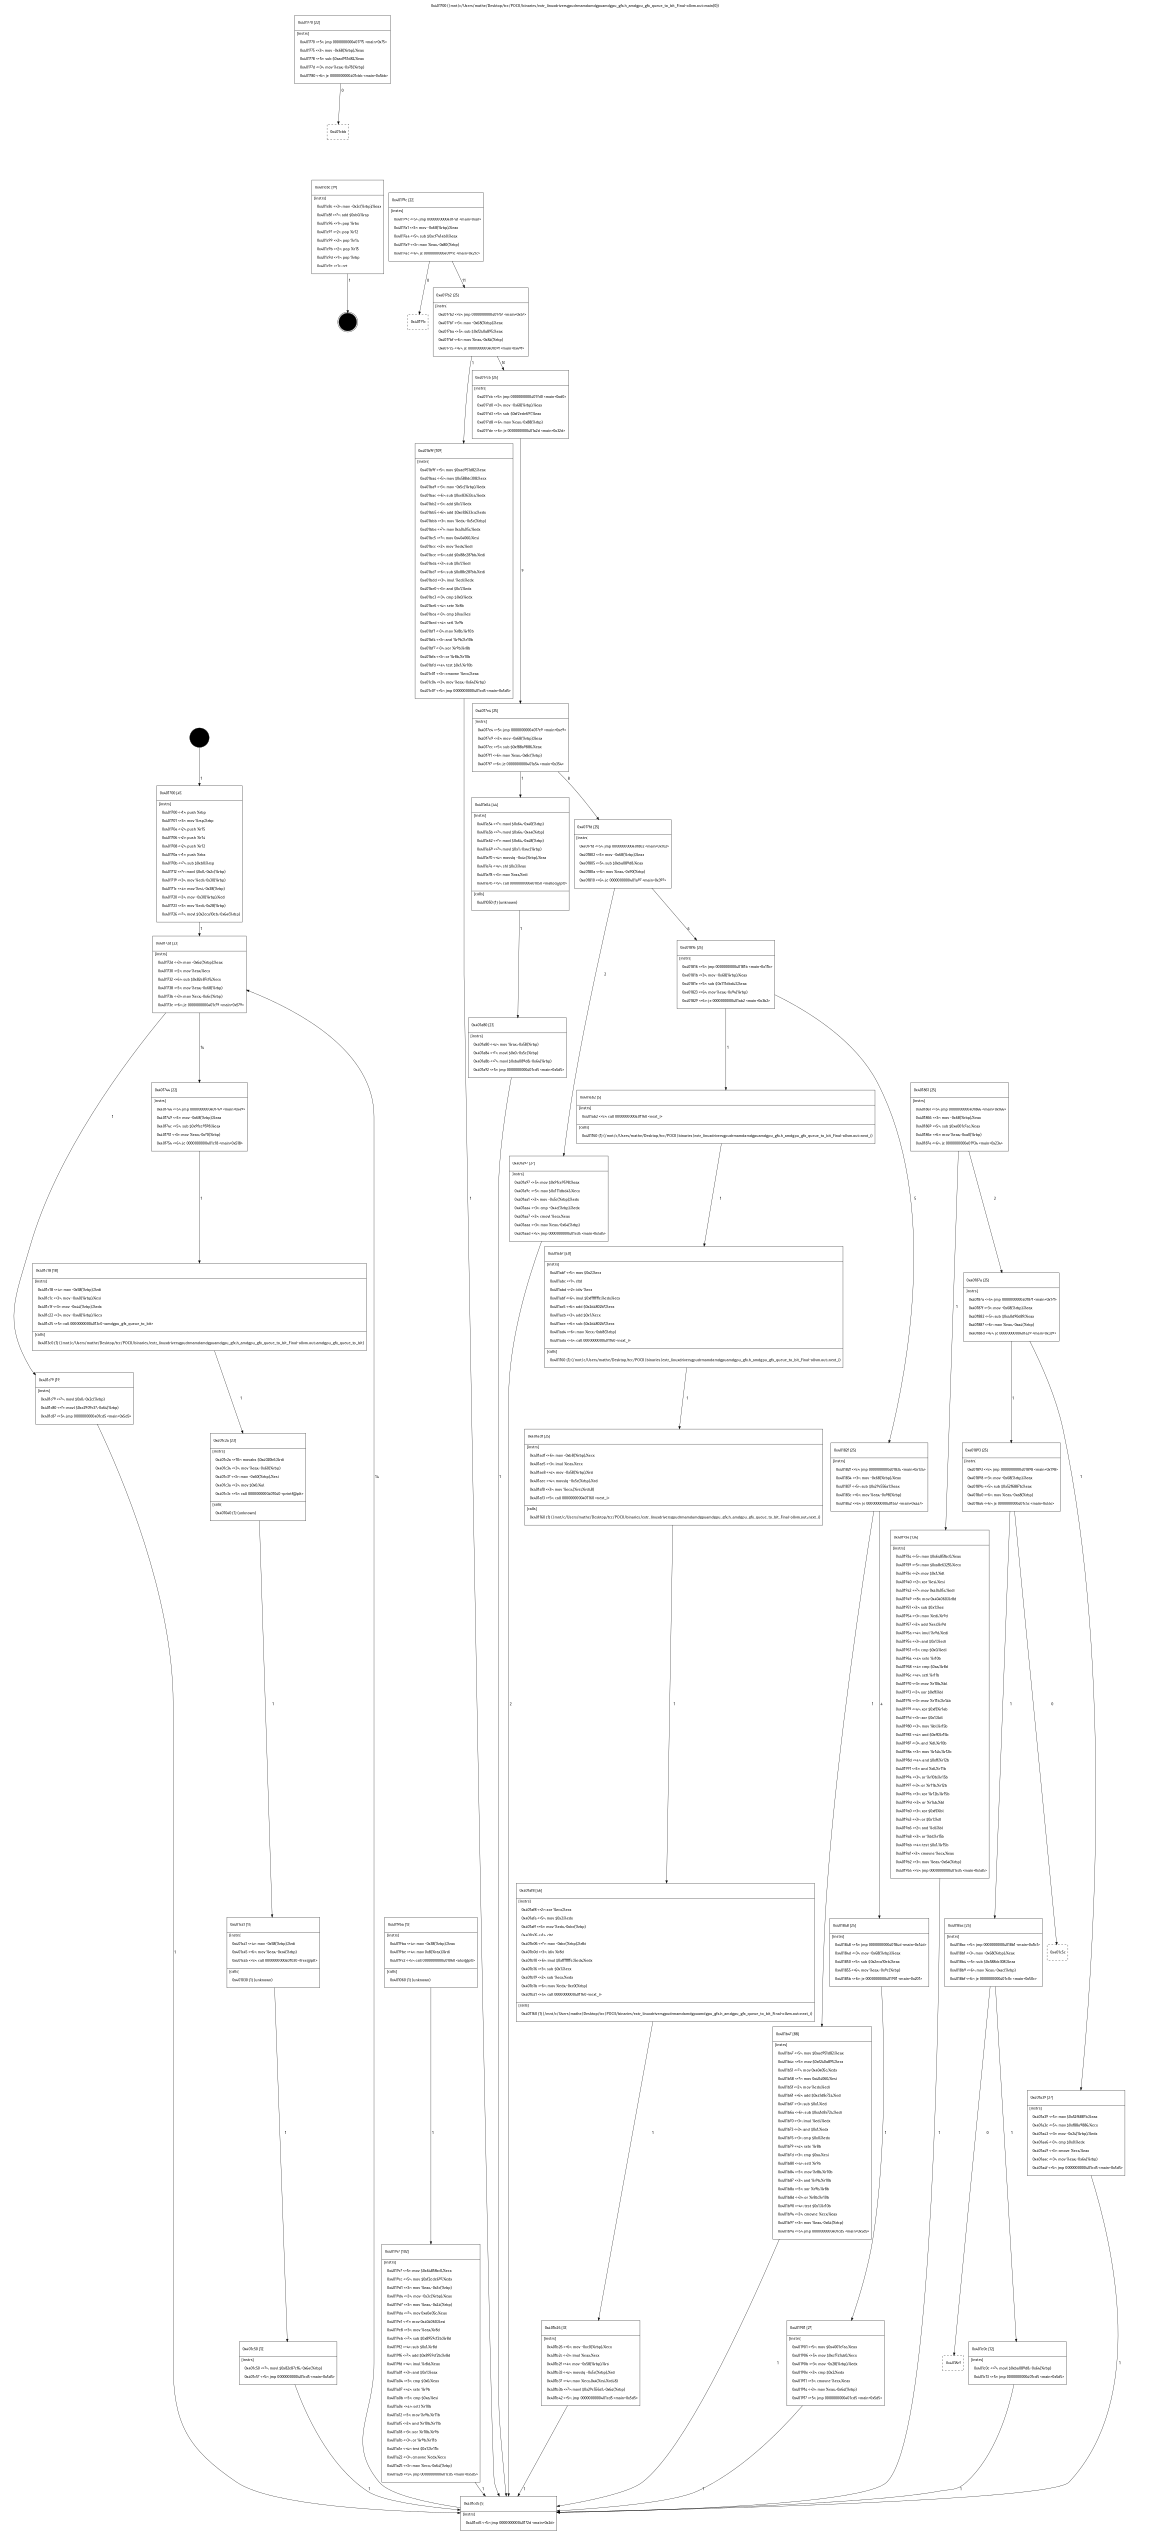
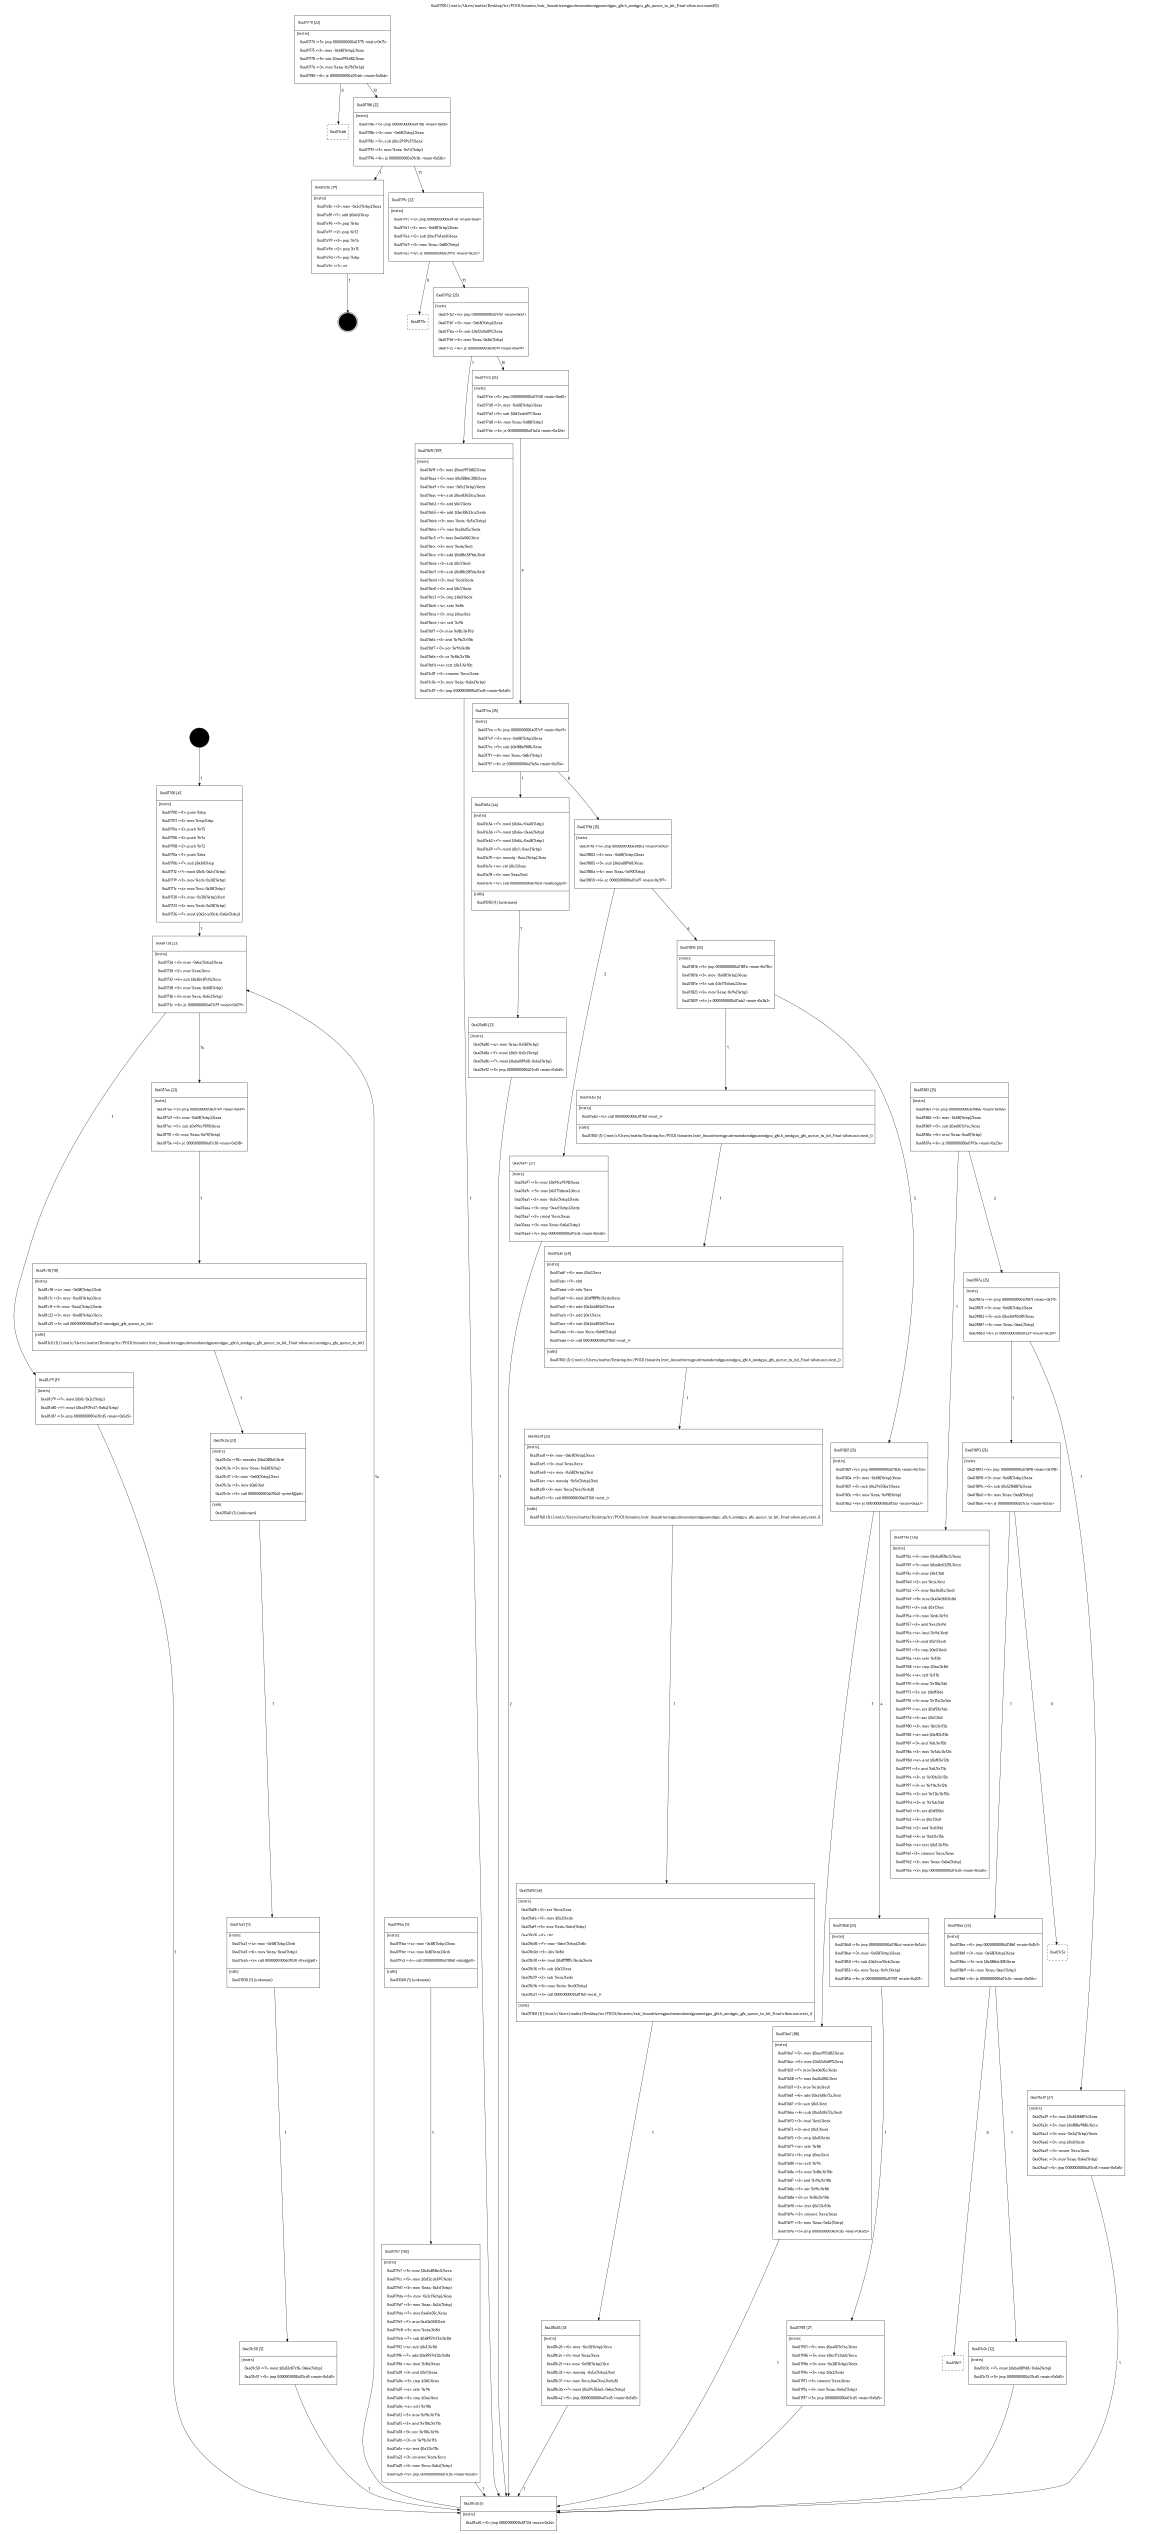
node "0x401786 [22]": added
edge "0x401934 [134]" -> "0x401cd5 [5]": removed, label "1"
